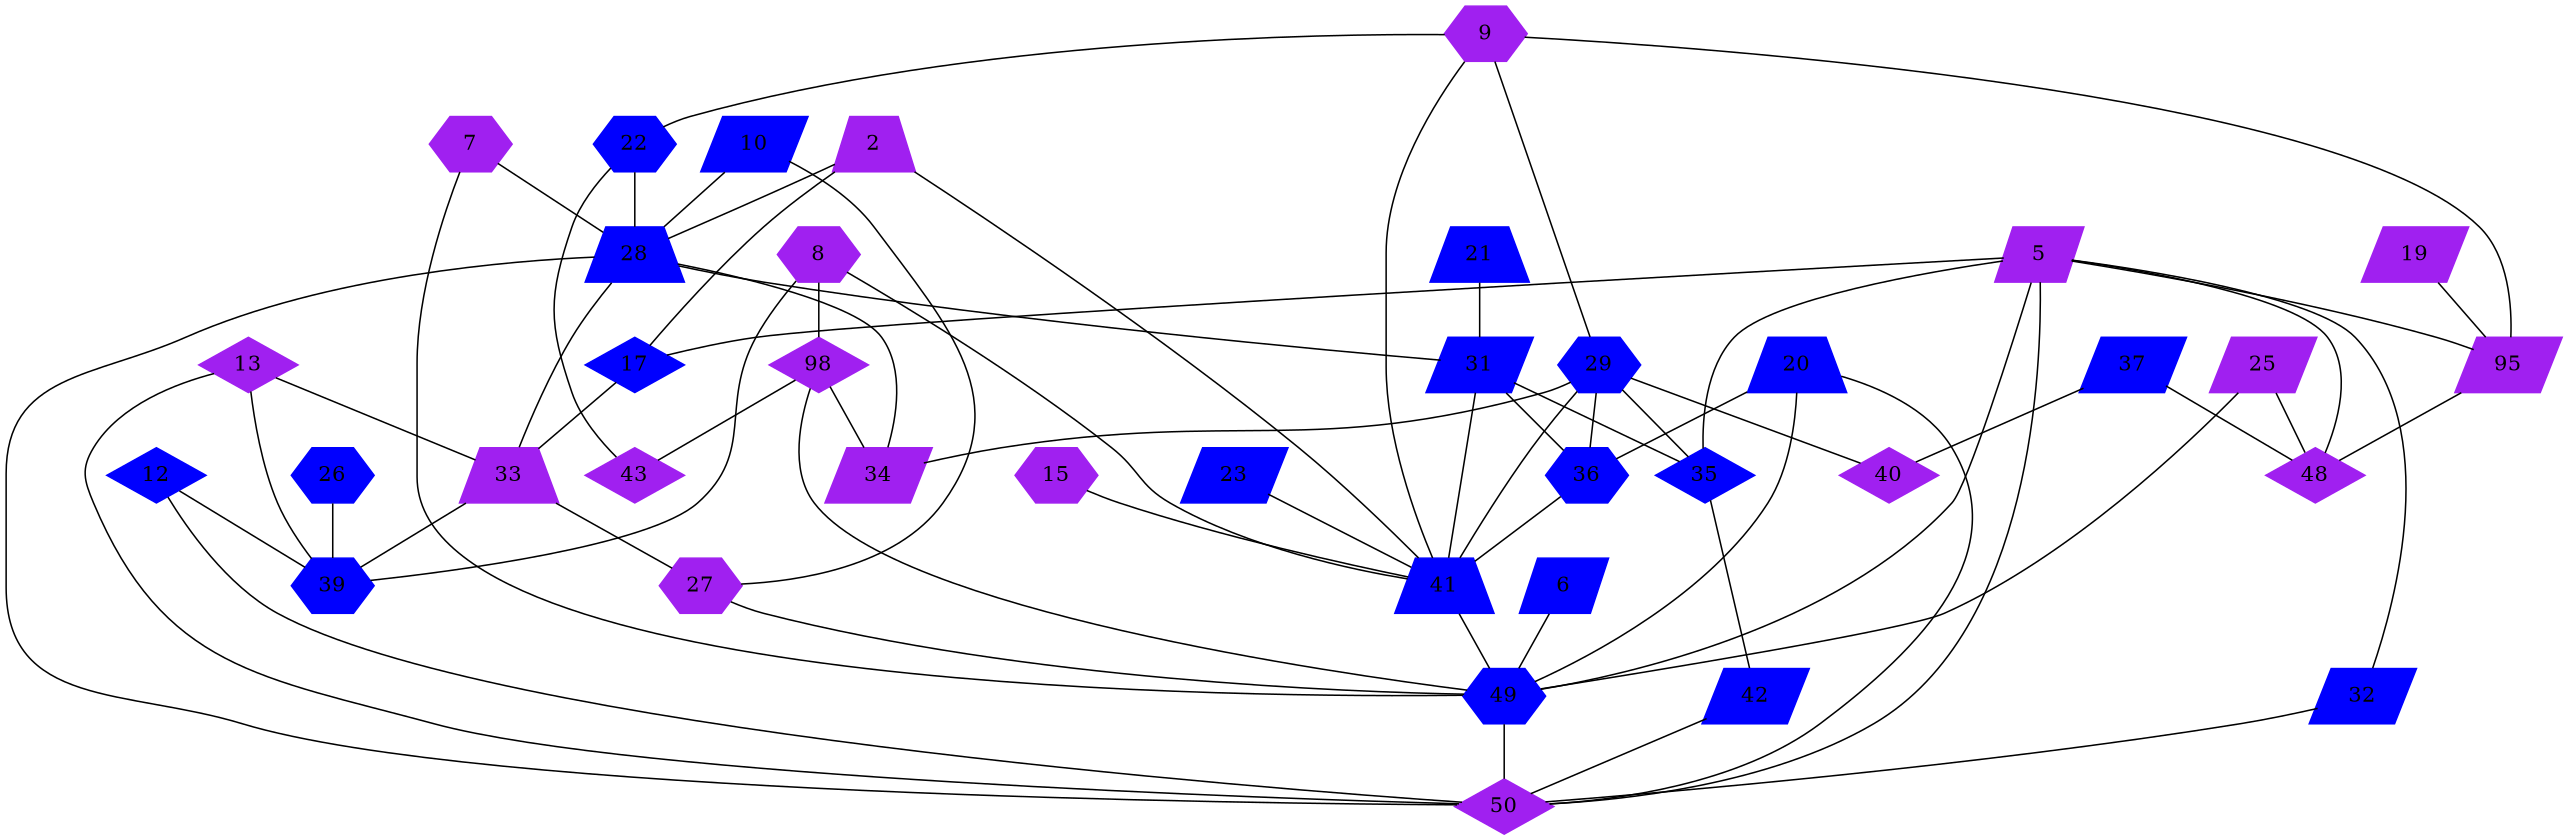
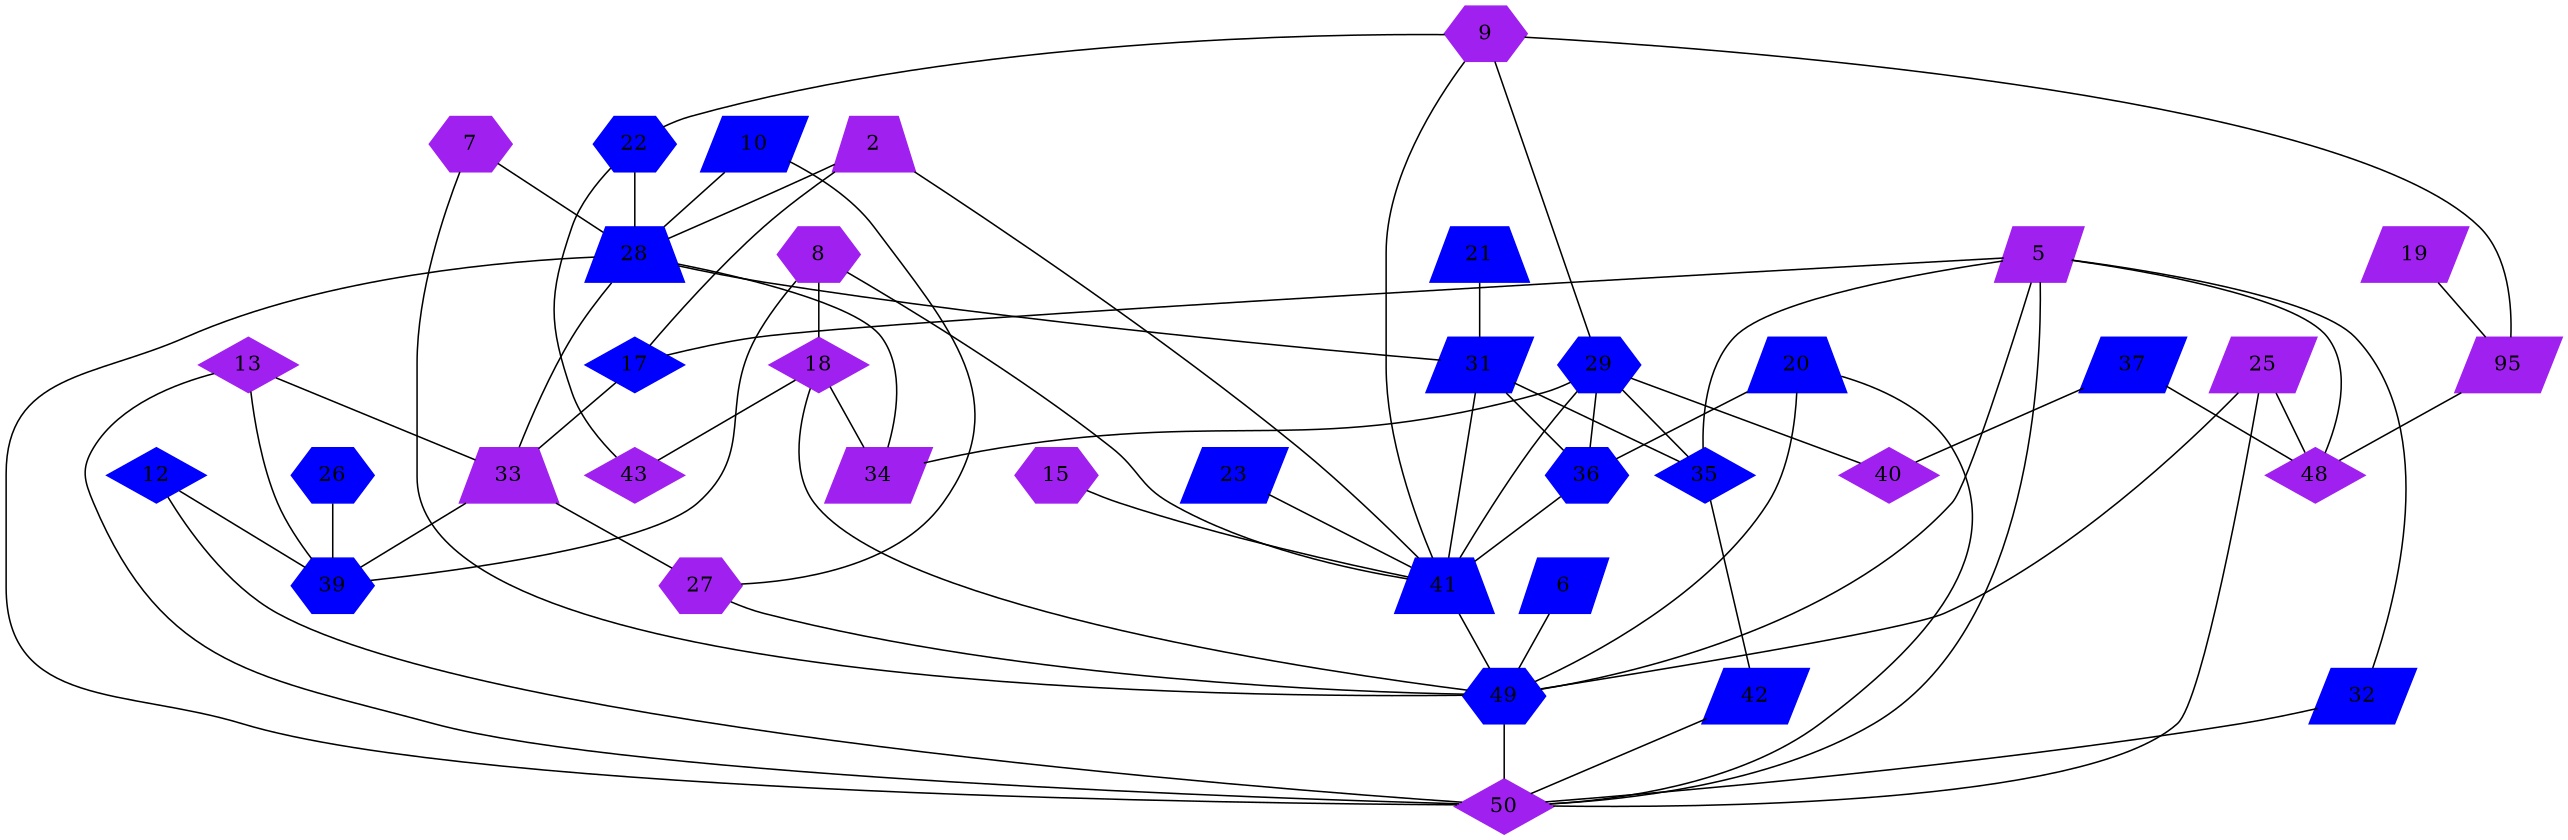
edge "5" -- "95": removed
node "98": label "98" -> "18"
edge "25" -- "50": added
